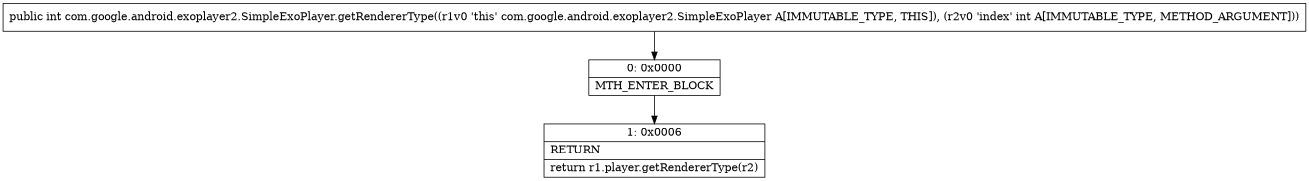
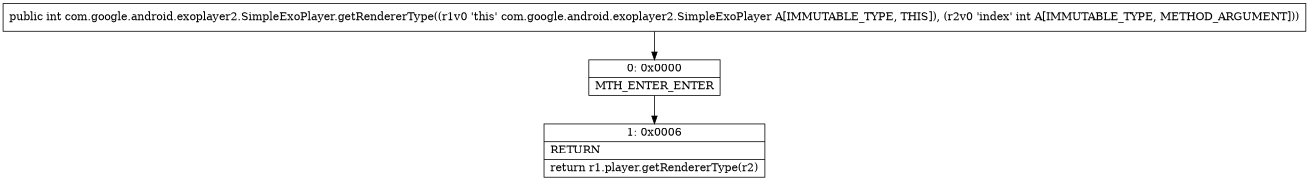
node "0: 0x0000": text "MTH_ENTER_BLOCK" -> "MTH_ENTER_ENTER"
